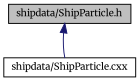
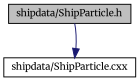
edge "shipdata/ShipParticle.cxx" -> "shipdata/ShipParticle.h": reversed
